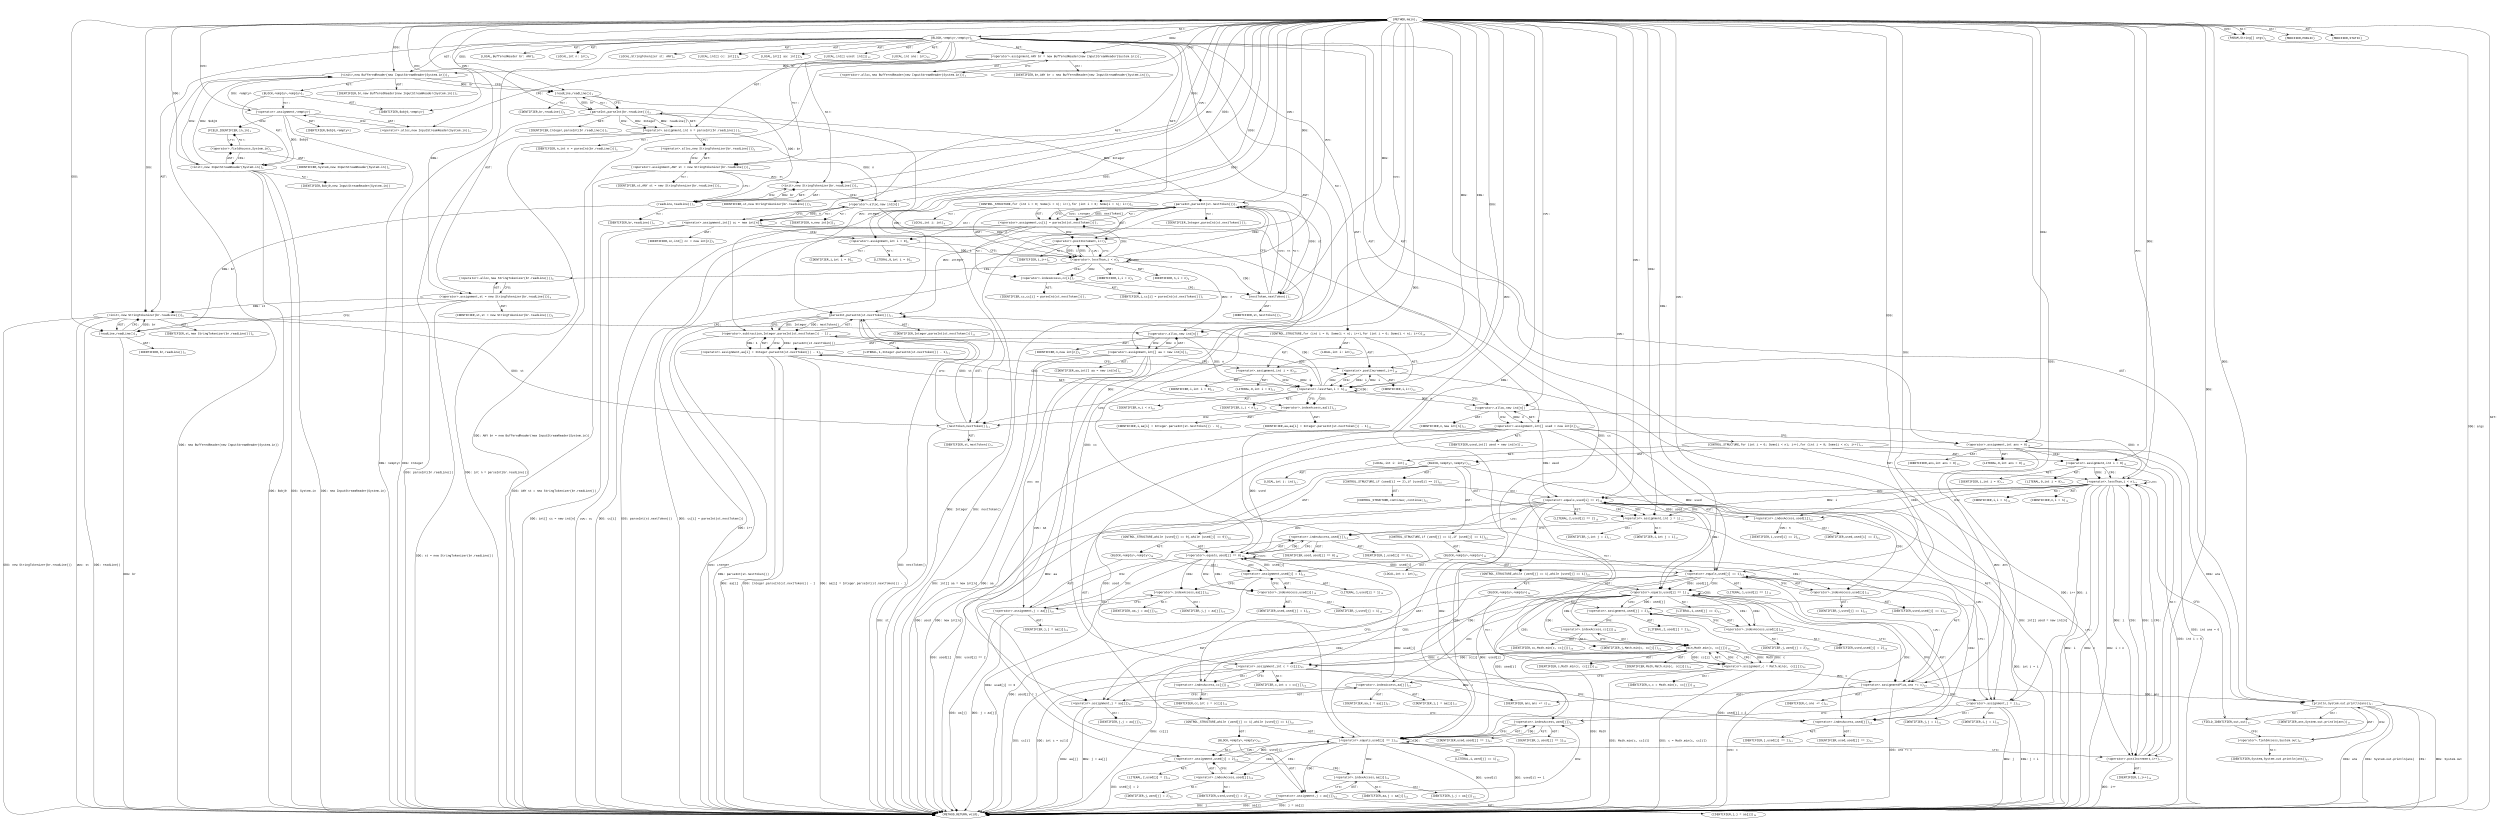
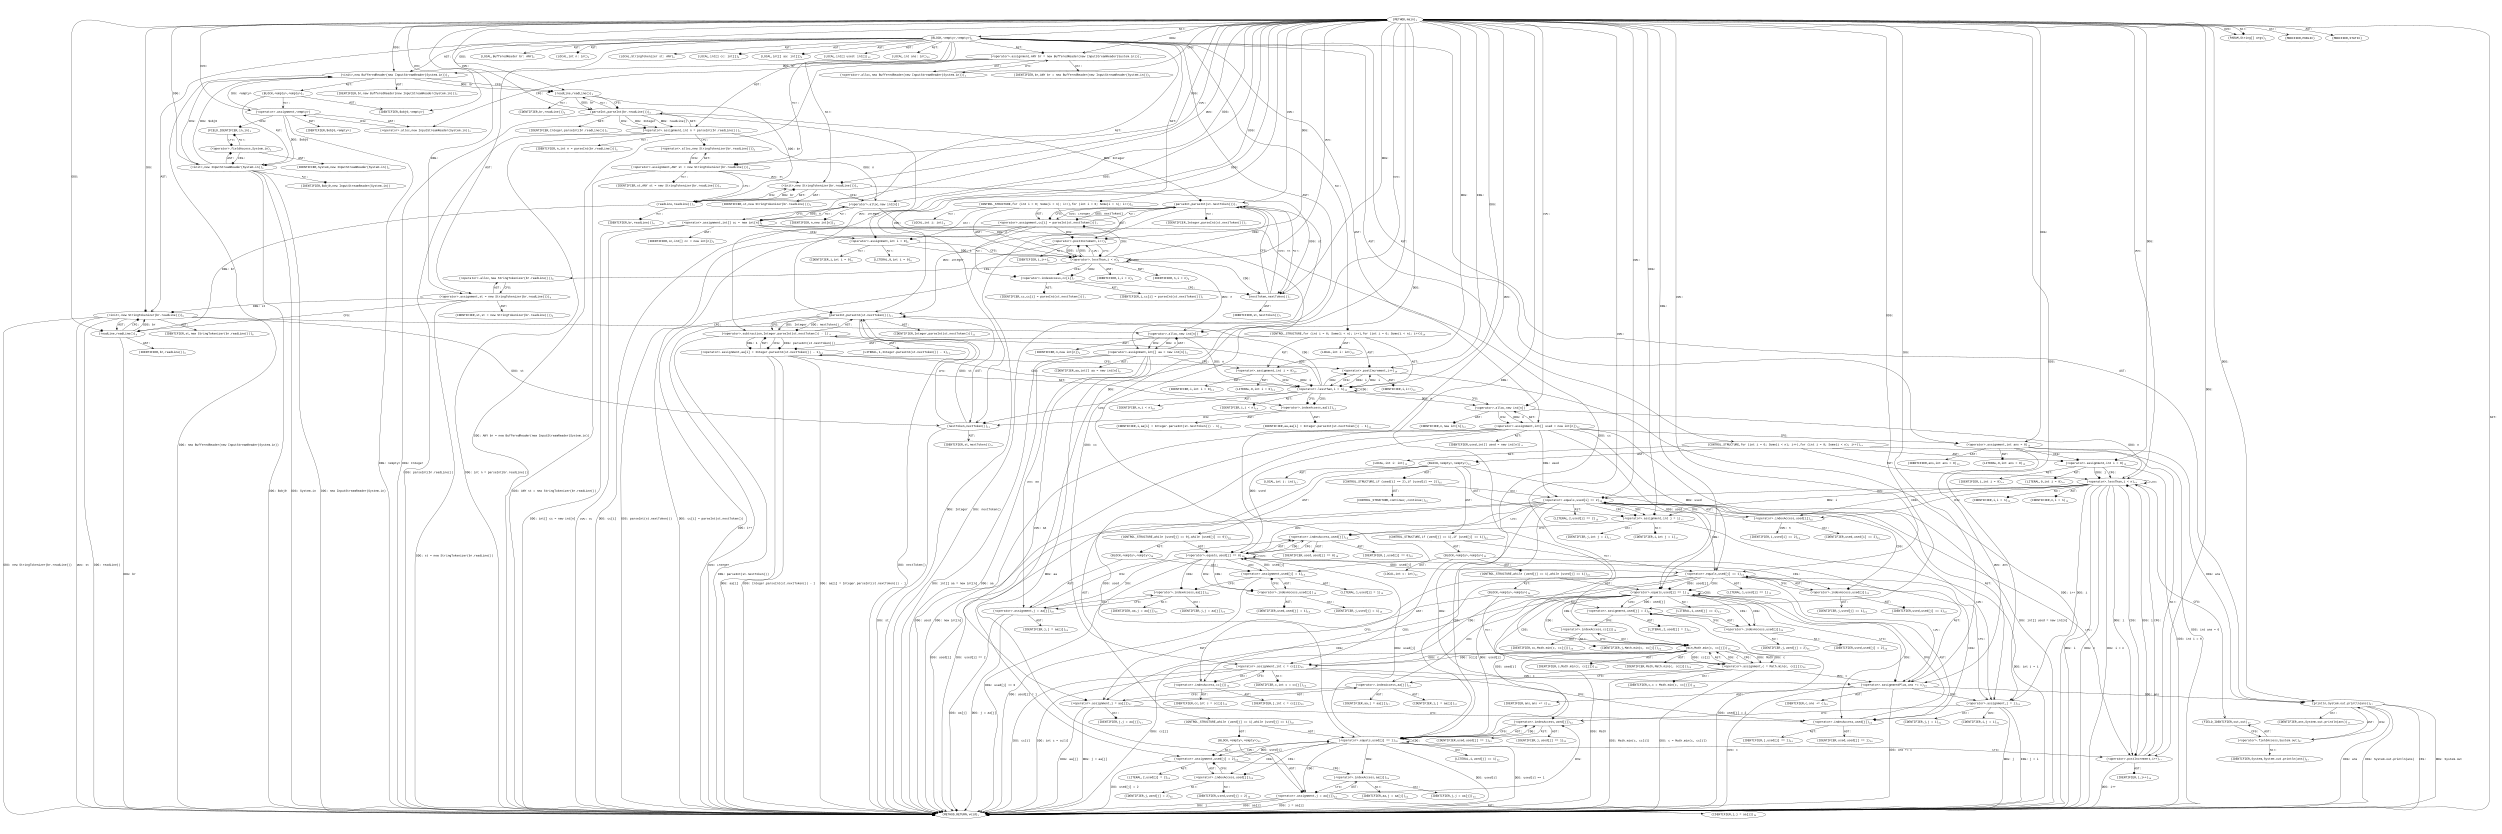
edge "(<operator>.assignment,int c = cc[j])" -> "(IDENTIFIER,ans,ans += c)": now "(<operator>.assignment,int c = cc[j])" -> "(<operator>.assignmentPlus,ans += c)"
node "(IDENTIFIER,j,int c = cc[j])": added
edge "(println,System.out.println(ans))" -> "(FIELD_IDENTIFIER,out,out)": now "(<operator>.fieldAccess,System.out)" -> "(FIELD_IDENTIFIER,out,out)"
edge "(PARAM,String[] args)" -> "(METHOD_RETURN,void)": removed, label "DDG: args"
